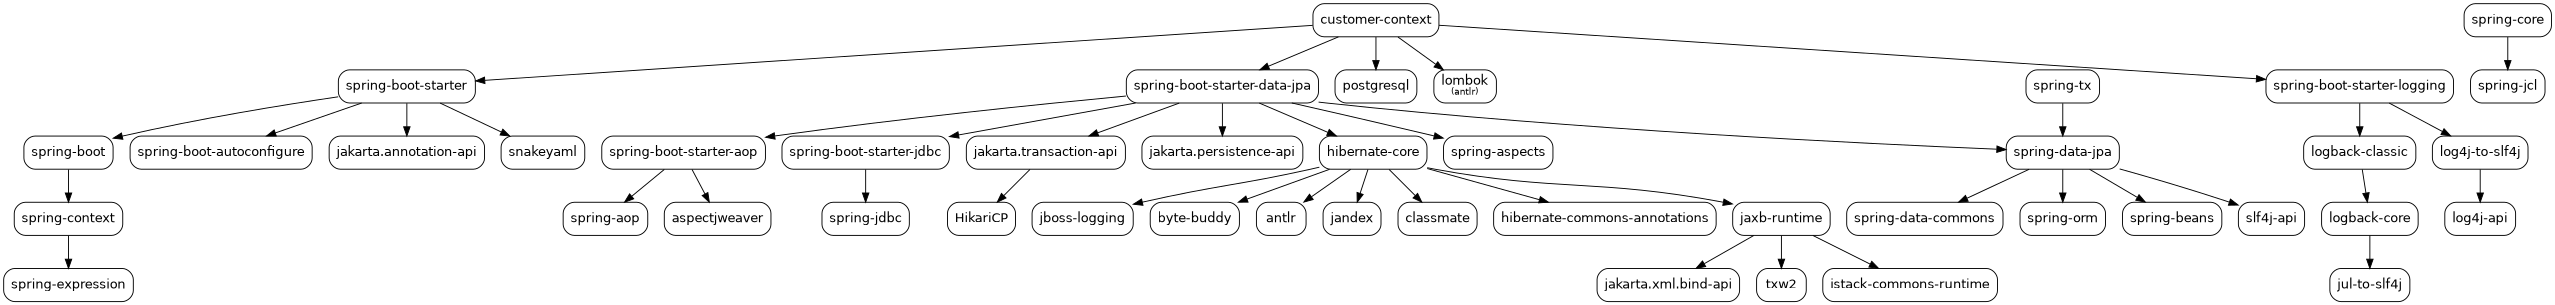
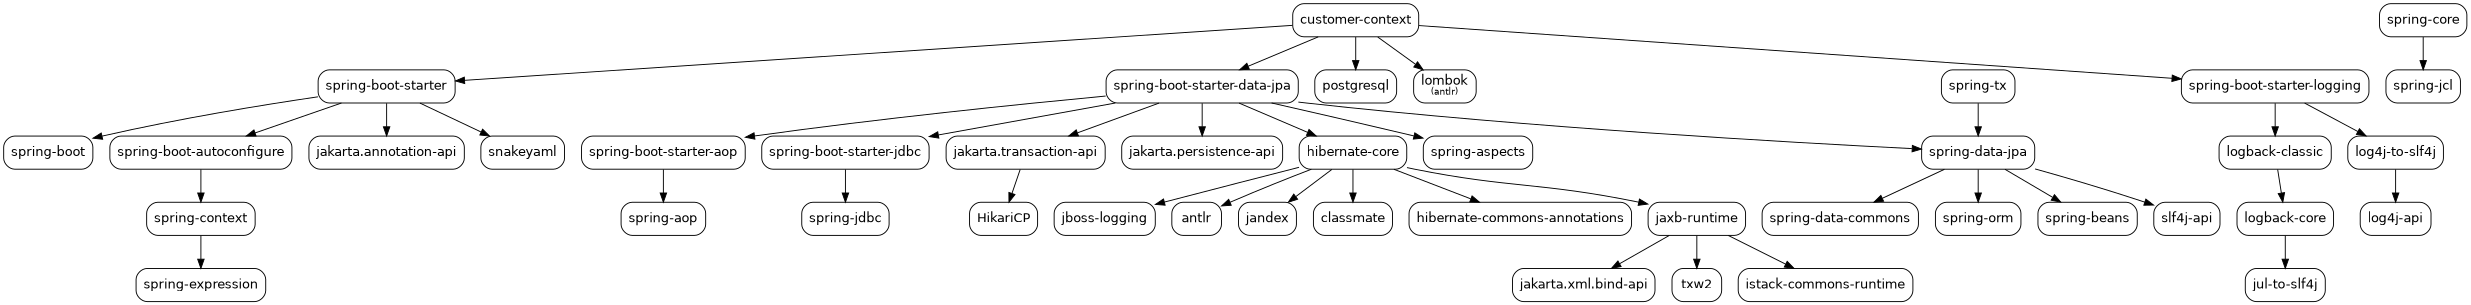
edge "spring-boot" -> "spring-context": now "spring-boot-autoconfigure" -> "spring-context"
node "aspectjweaver": removed
node "byte-buddy": removed
